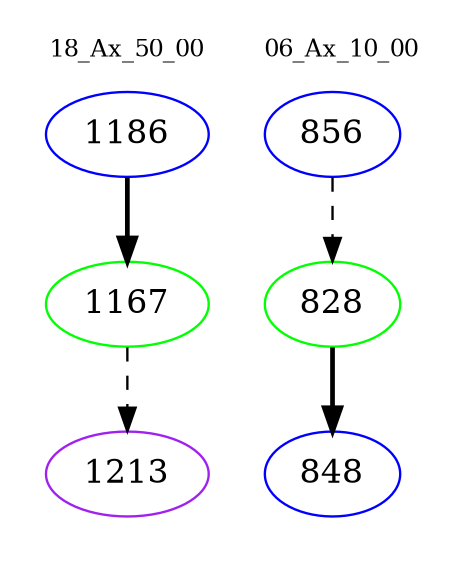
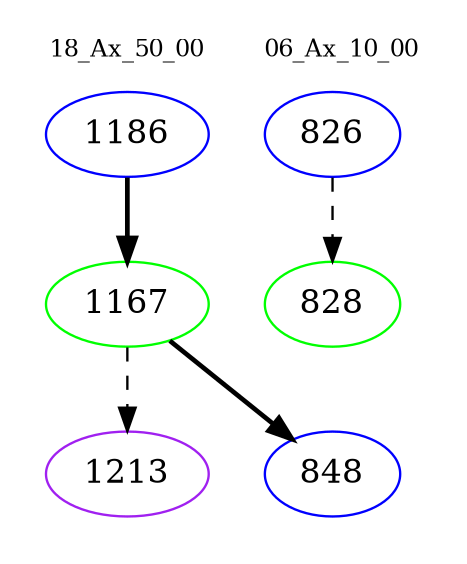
node "856": label "856" -> "826"
edge "828" -> "848": now "1167" -> "848"
